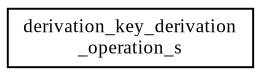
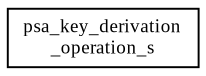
node "derivation_key_derivation _operation_s": label "derivation_key_derivation _operation_s" -> "psa_key_derivation _operation_s"
